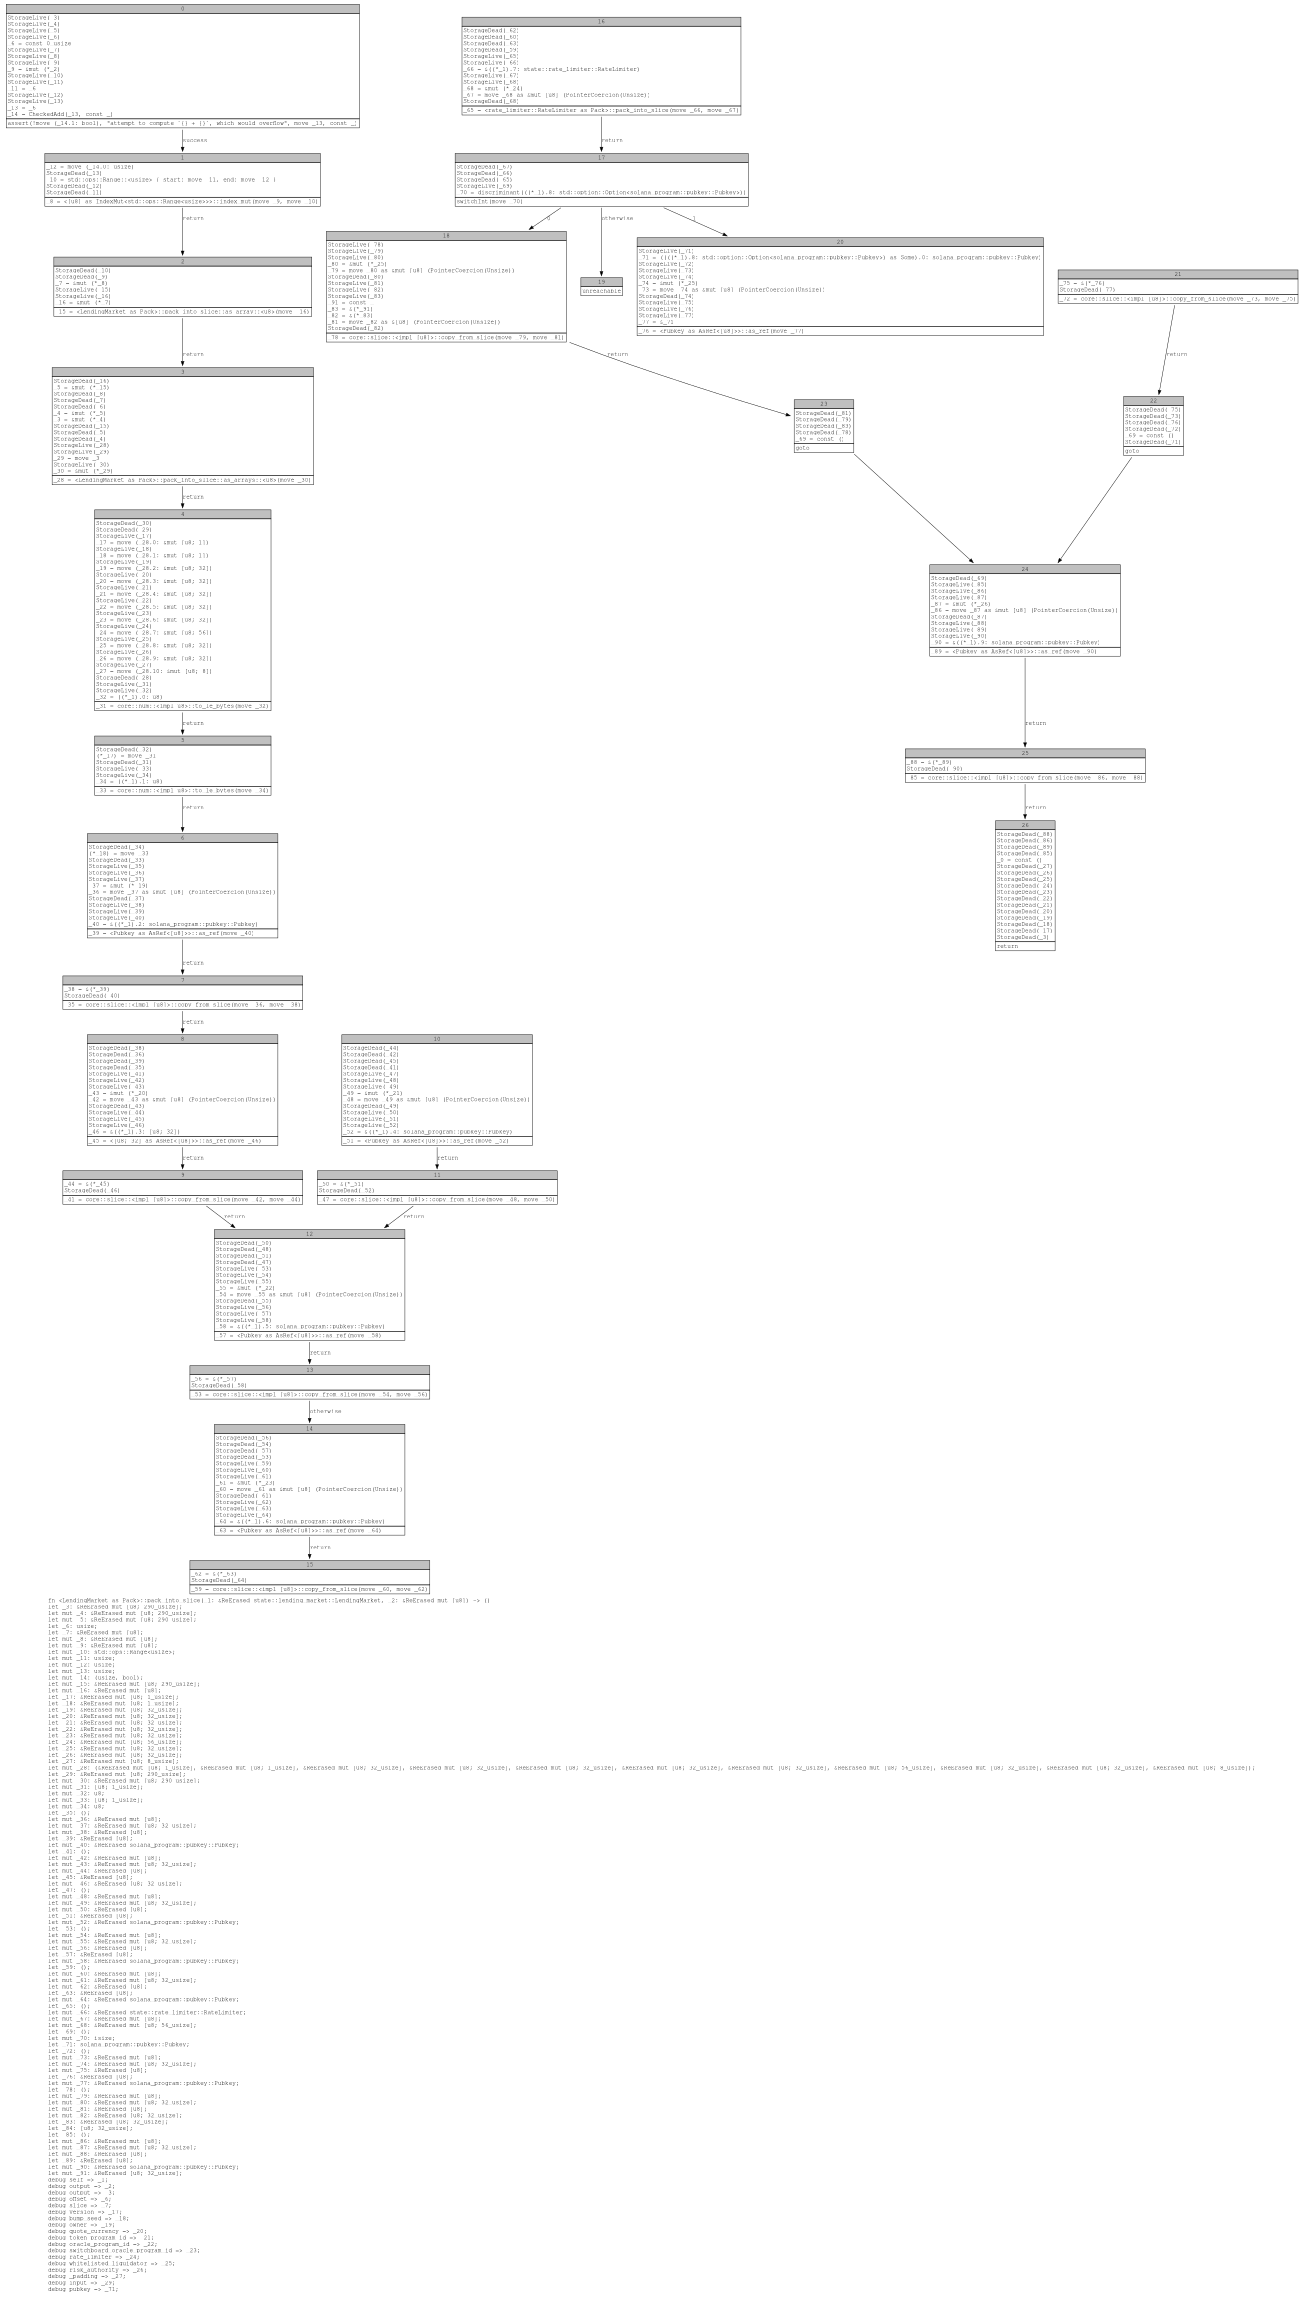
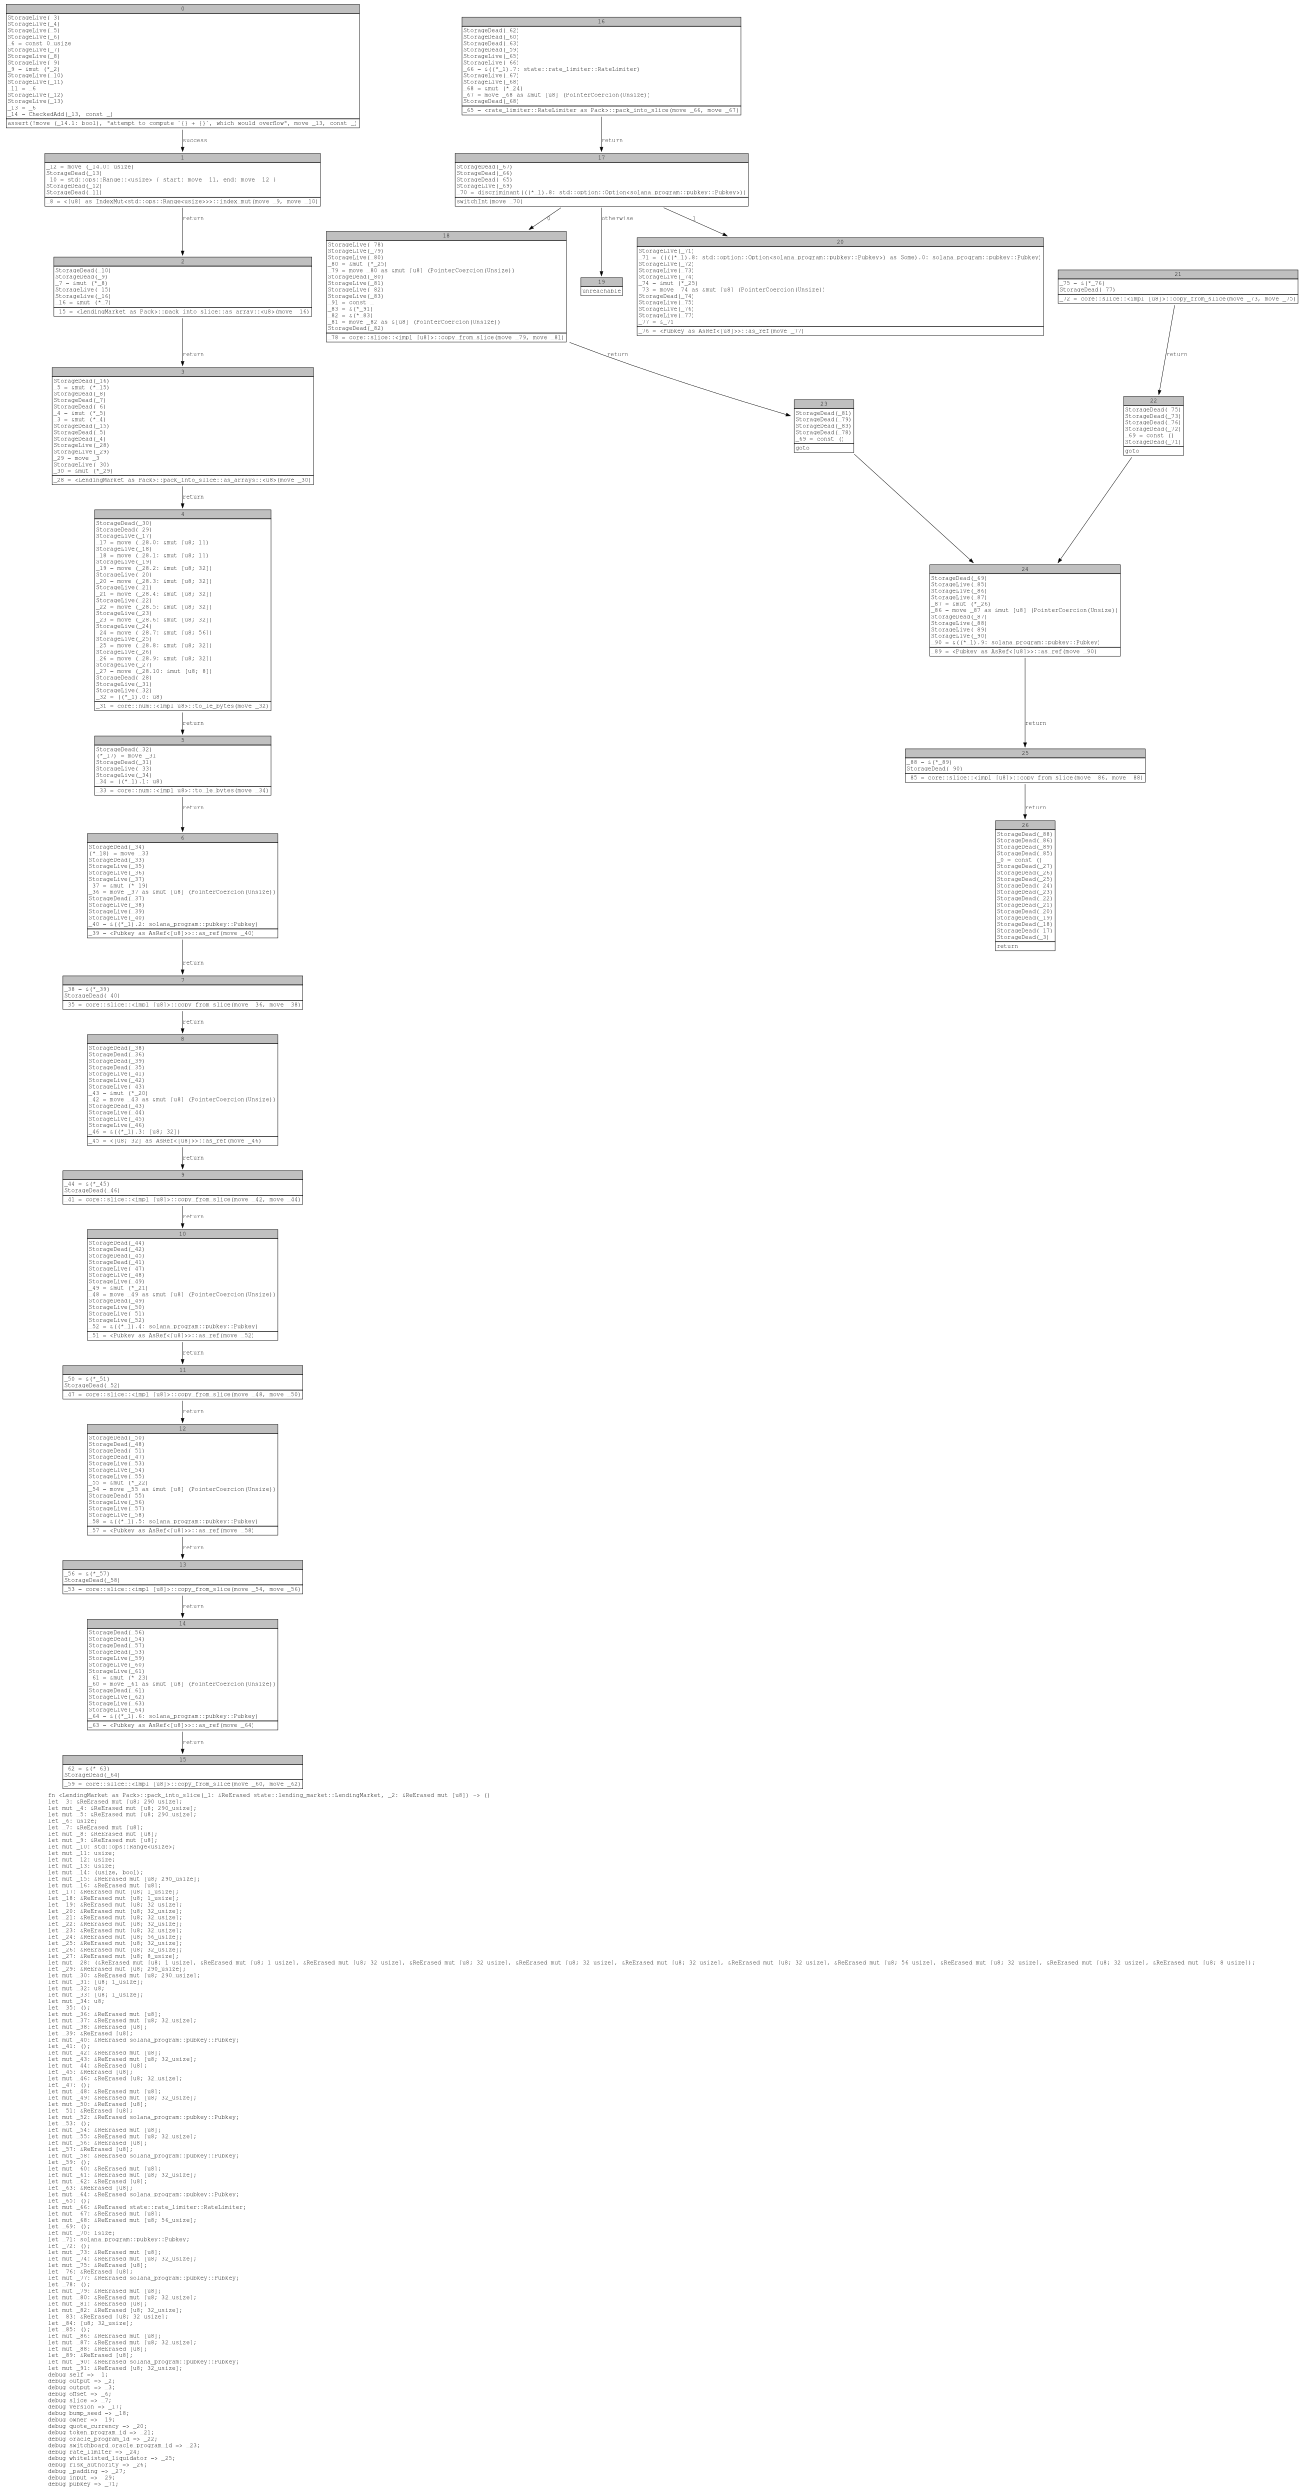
edge "9" -> "12": now "9" -> "10"
edge "13" -> "14": label "otherwise" -> "return"
